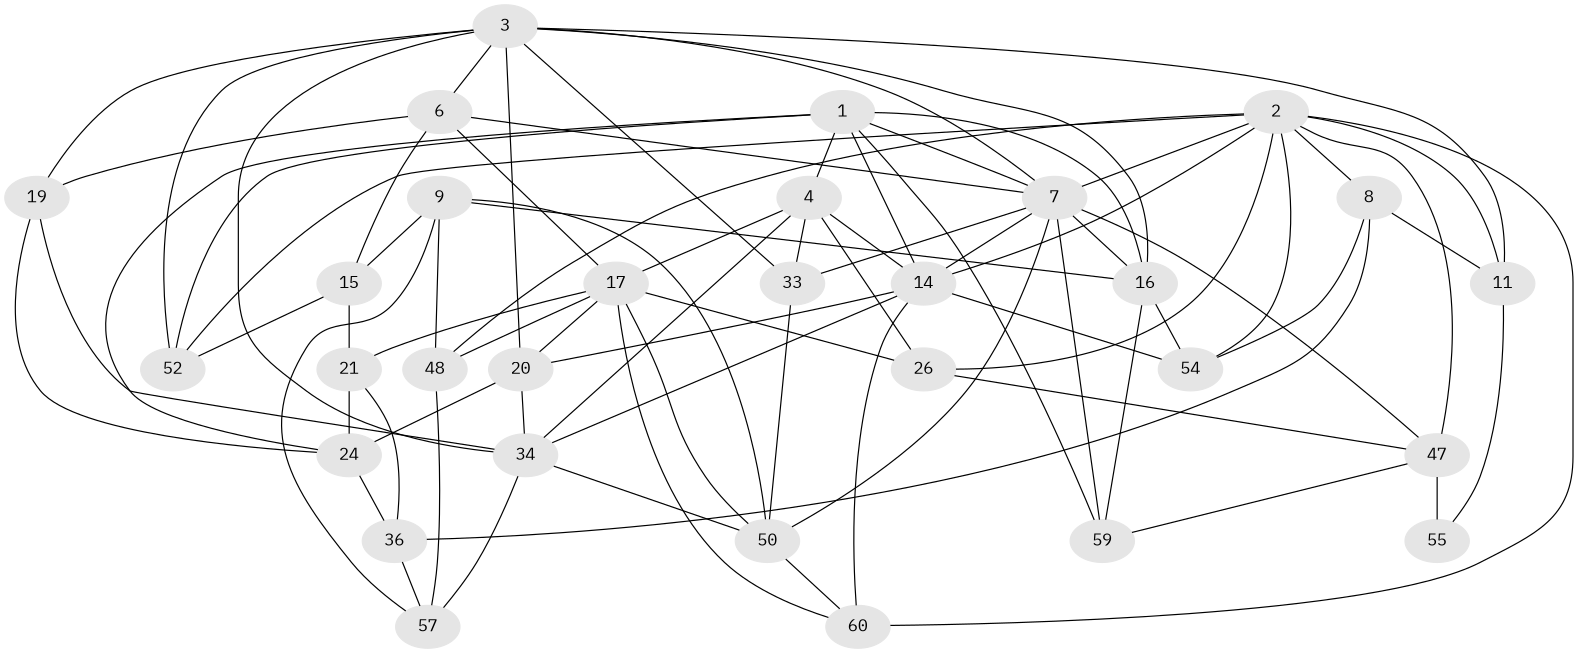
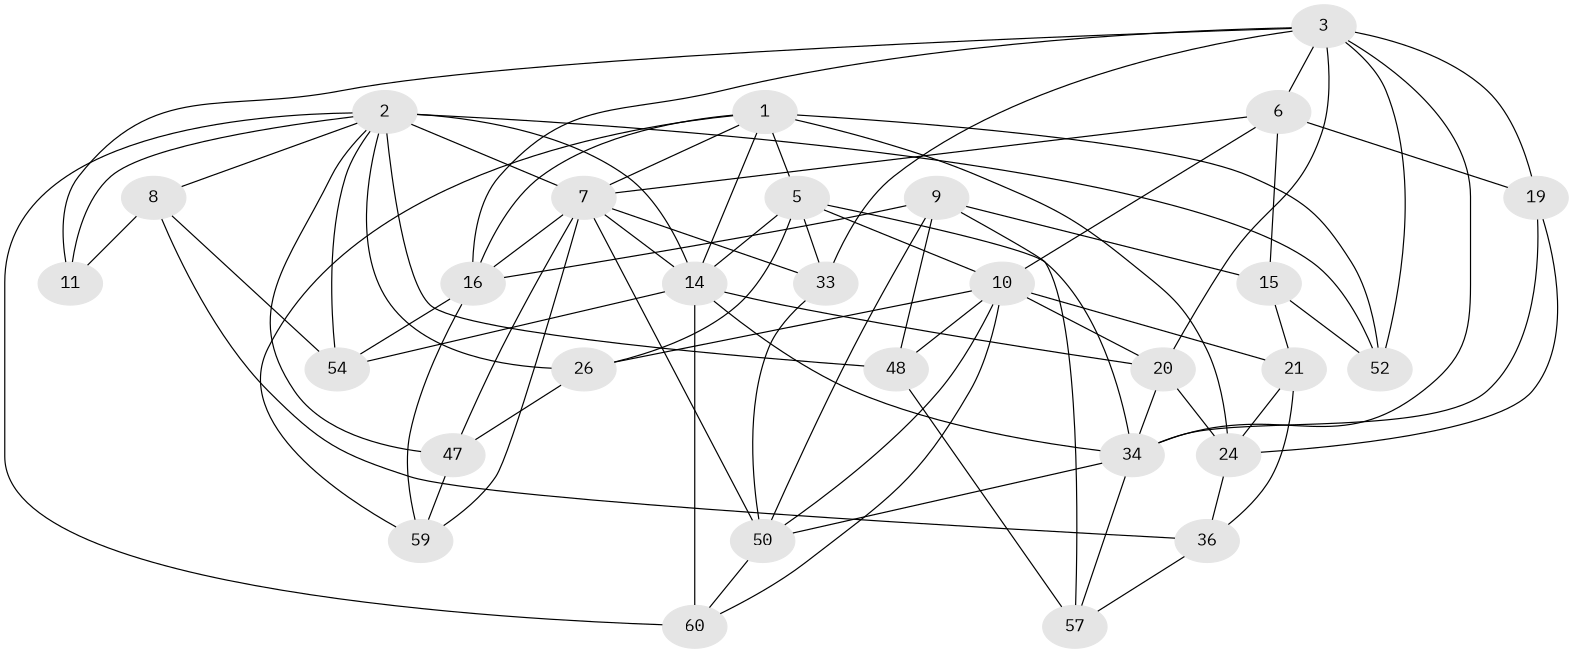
edge "3" -- "7": removed
node "4": label "4" -> "5"
node "17": label "17" -> "10"
node "55": removed
